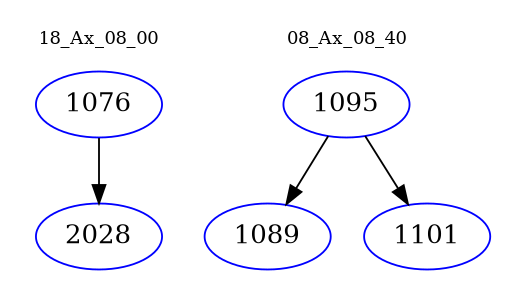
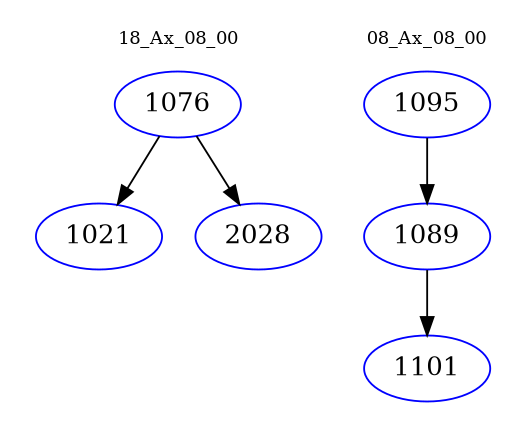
cluster "08_Ax_08_40": label "08_Ax_08_40" -> "08_Ax_08_00"
edge "1095" -> "1101": now "1089" -> "1101"
node "1021": added
